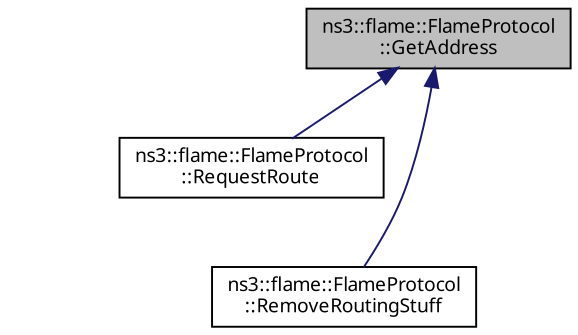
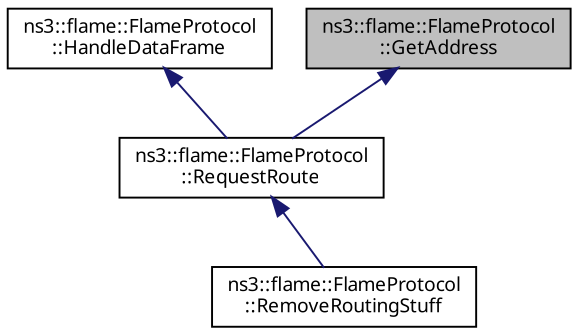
node "ns3::flame::FlameProtocol ::HandleDataFrame": added
edge "ns3::flame::FlameProtocol ::RemoveRoutingStuff" -> "ns3::flame::FlameProtocol ::GetAddress": now "ns3::flame::FlameProtocol ::RemoveRoutingStuff" -> "ns3::flame::FlameProtocol ::RequestRoute"
